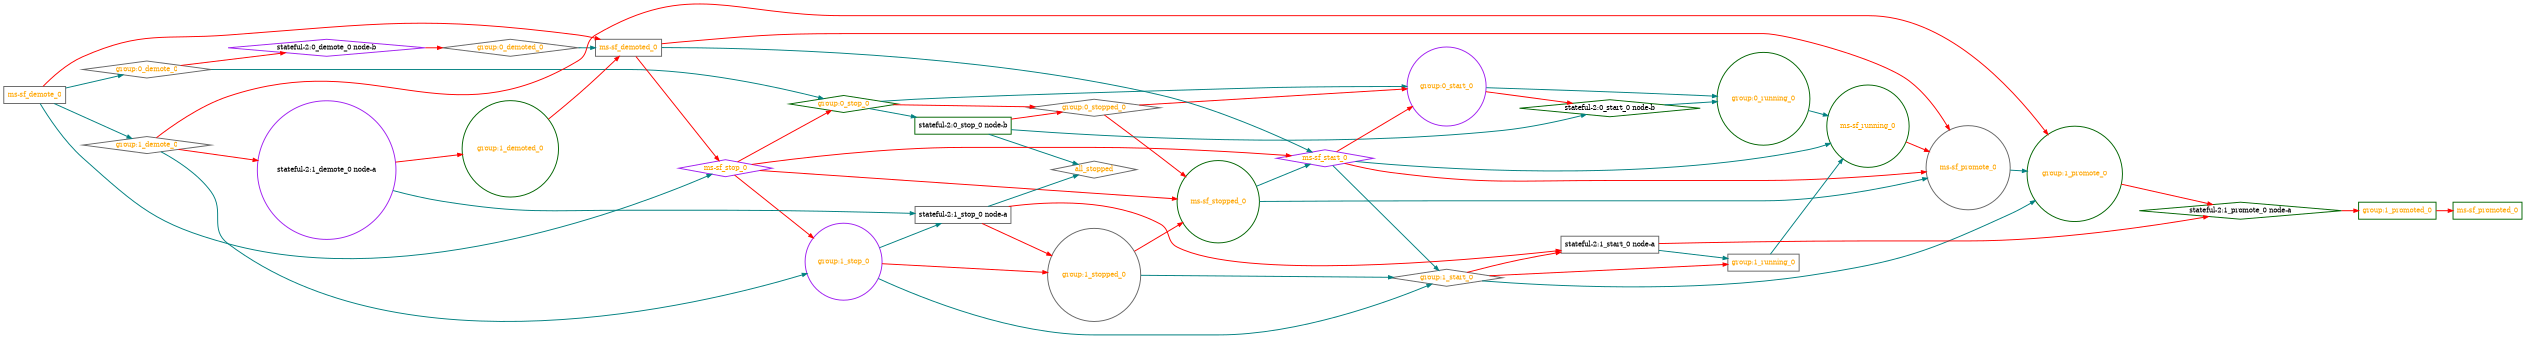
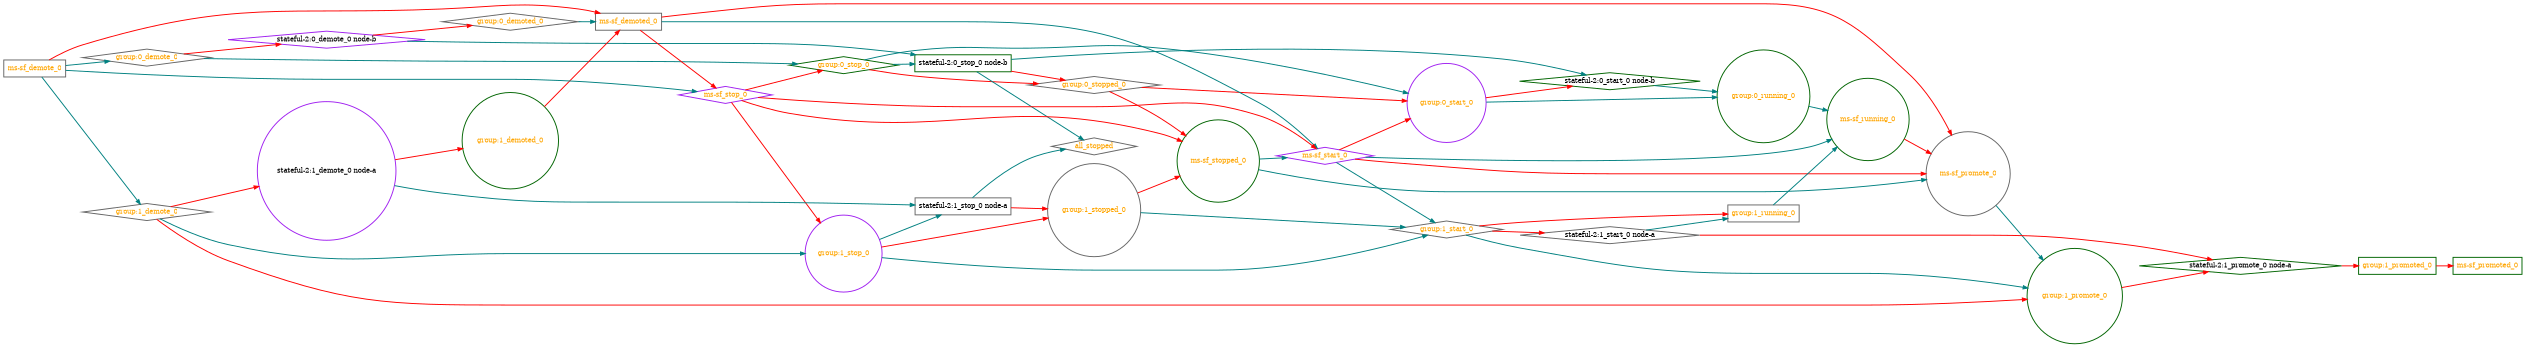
edge "stateful-2:0_demote_0 node-b" -> "stateful-2:0_stop_0 node-b": added
node "stateful-2:1_start_0 node-a": shape box -> diamond
edge "stateful-2:1_stop_0 node-a" -> "stateful-2:1_start_0 node-a": removed
